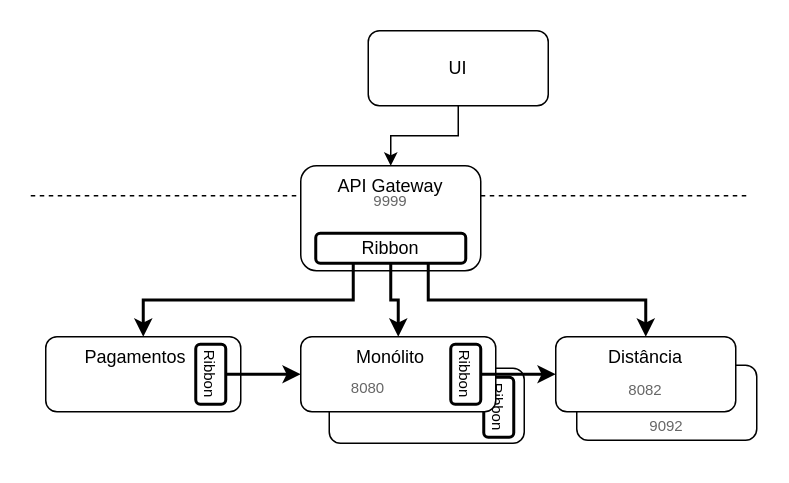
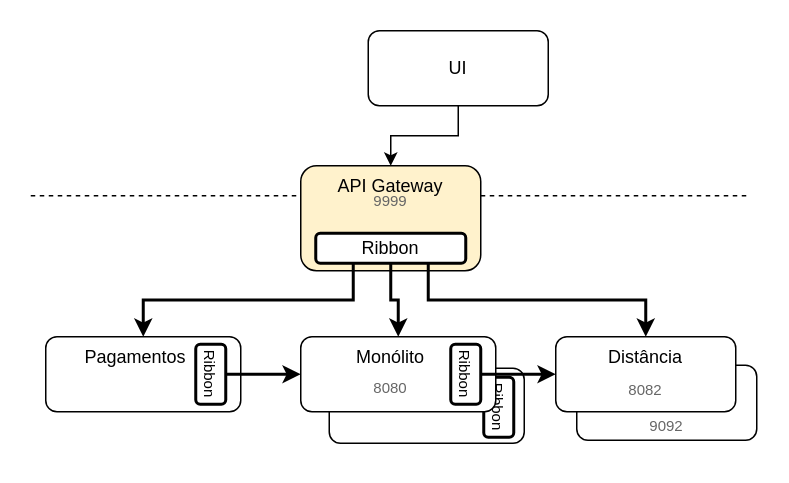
node "API Gateway": fillcolor #ffffff -> #fff2cc
node "8080": moved (368, 388) -> (391, 388)
